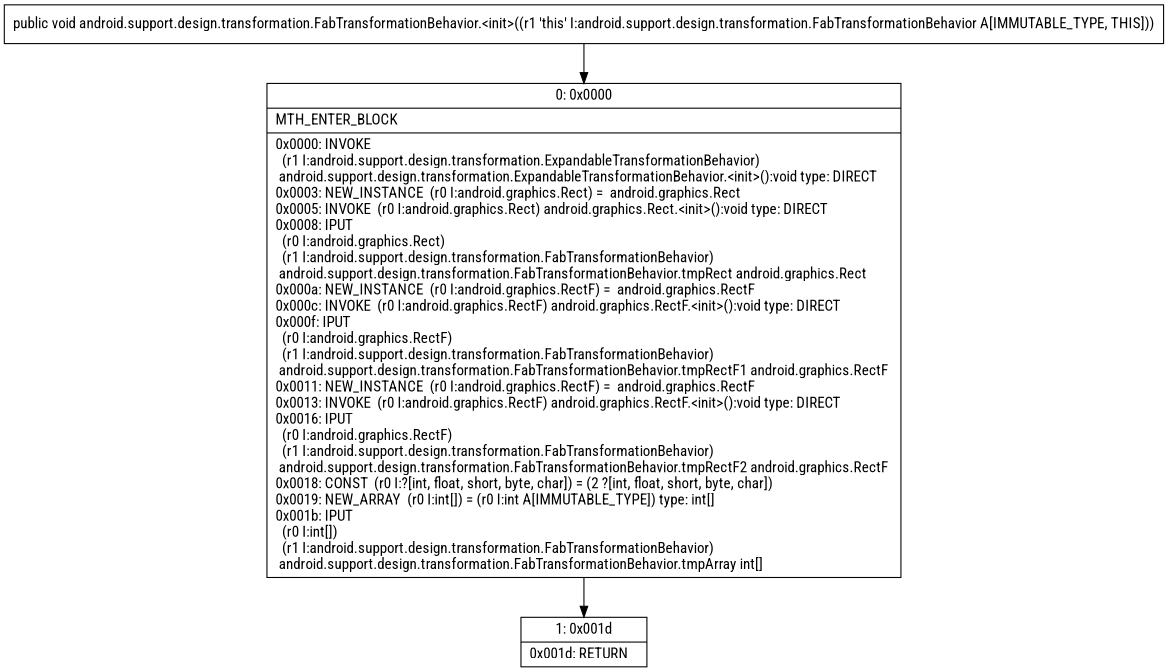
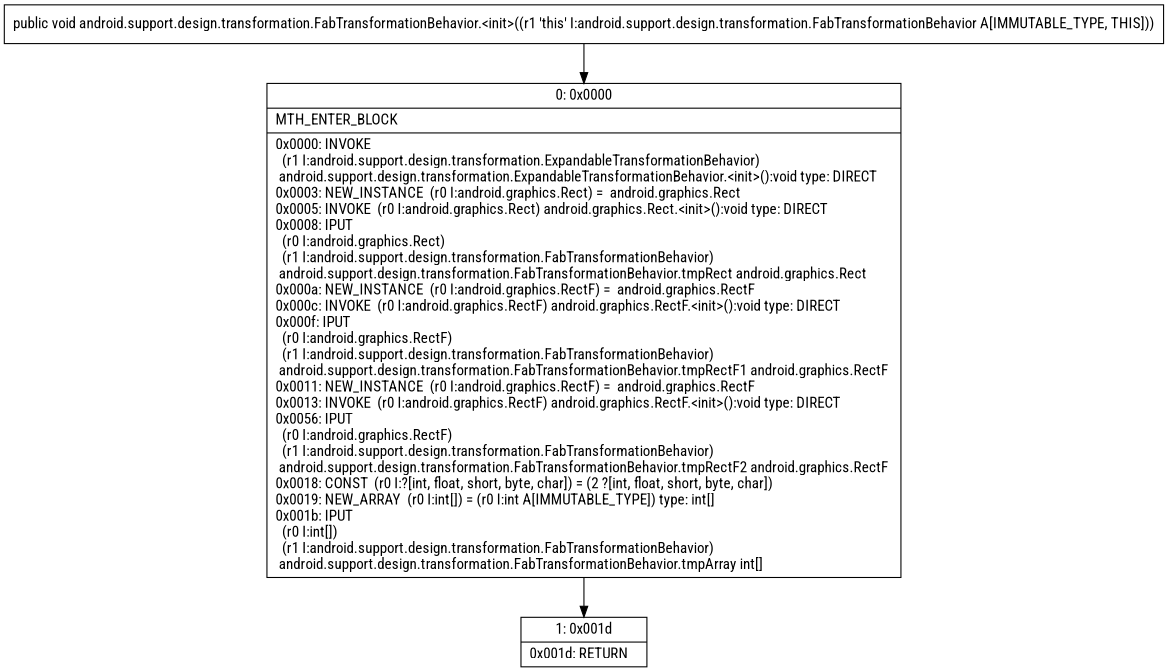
node "0: 0x0000": text "0x0016: IPUT" -> "0x0056: IPUT"
